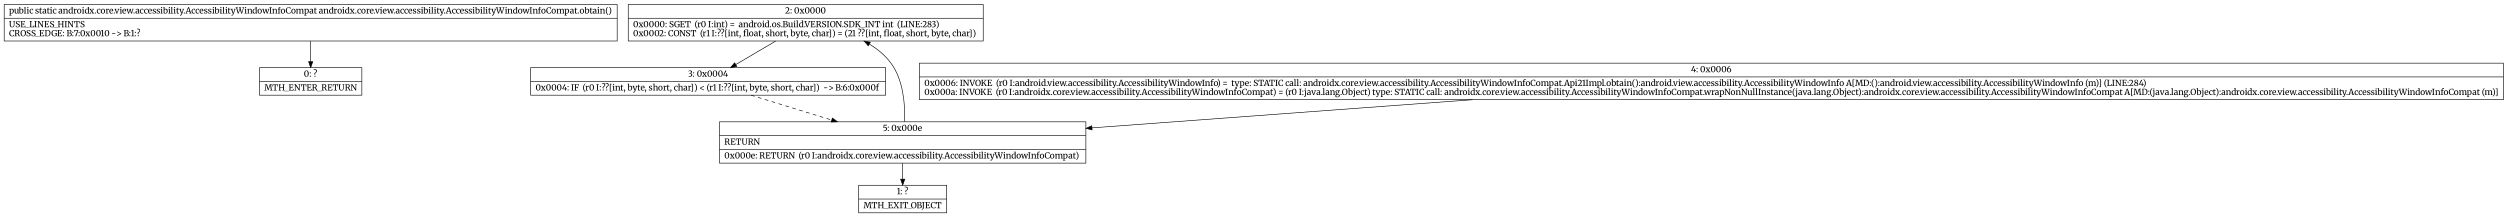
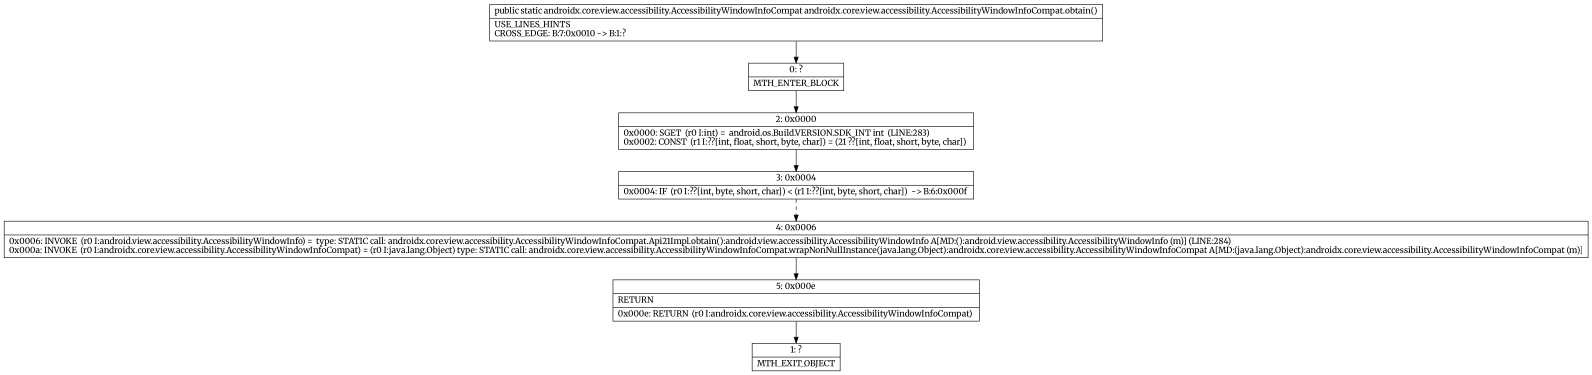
edge "5: 0x000e" -> "2: 0x0000": now "0: ?" -> "2: 0x0000"
node "0: ?": text "MTH_ENTER_RETURN" -> "MTH_ENTER_BLOCK"
edge "3: 0x0004" -> "5: 0x000e": now "3: 0x0004" -> "4: 0x0006"
